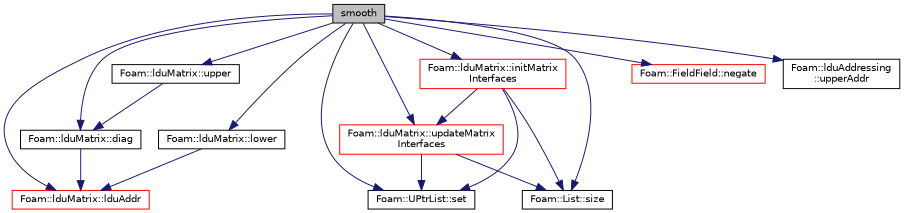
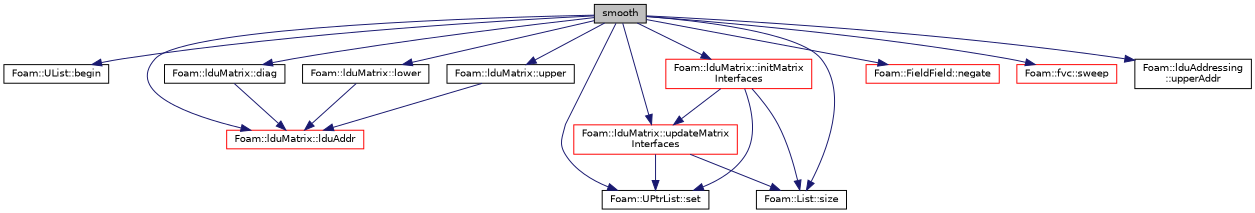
node "Foam::UList::begin": added
node "Foam::fvc::sweep": added
edge "Foam::lduMatrix::upper" -> "Foam::lduMatrix::diag": now "Foam::lduMatrix::upper" -> "Foam::lduMatrix::lduAddr"
